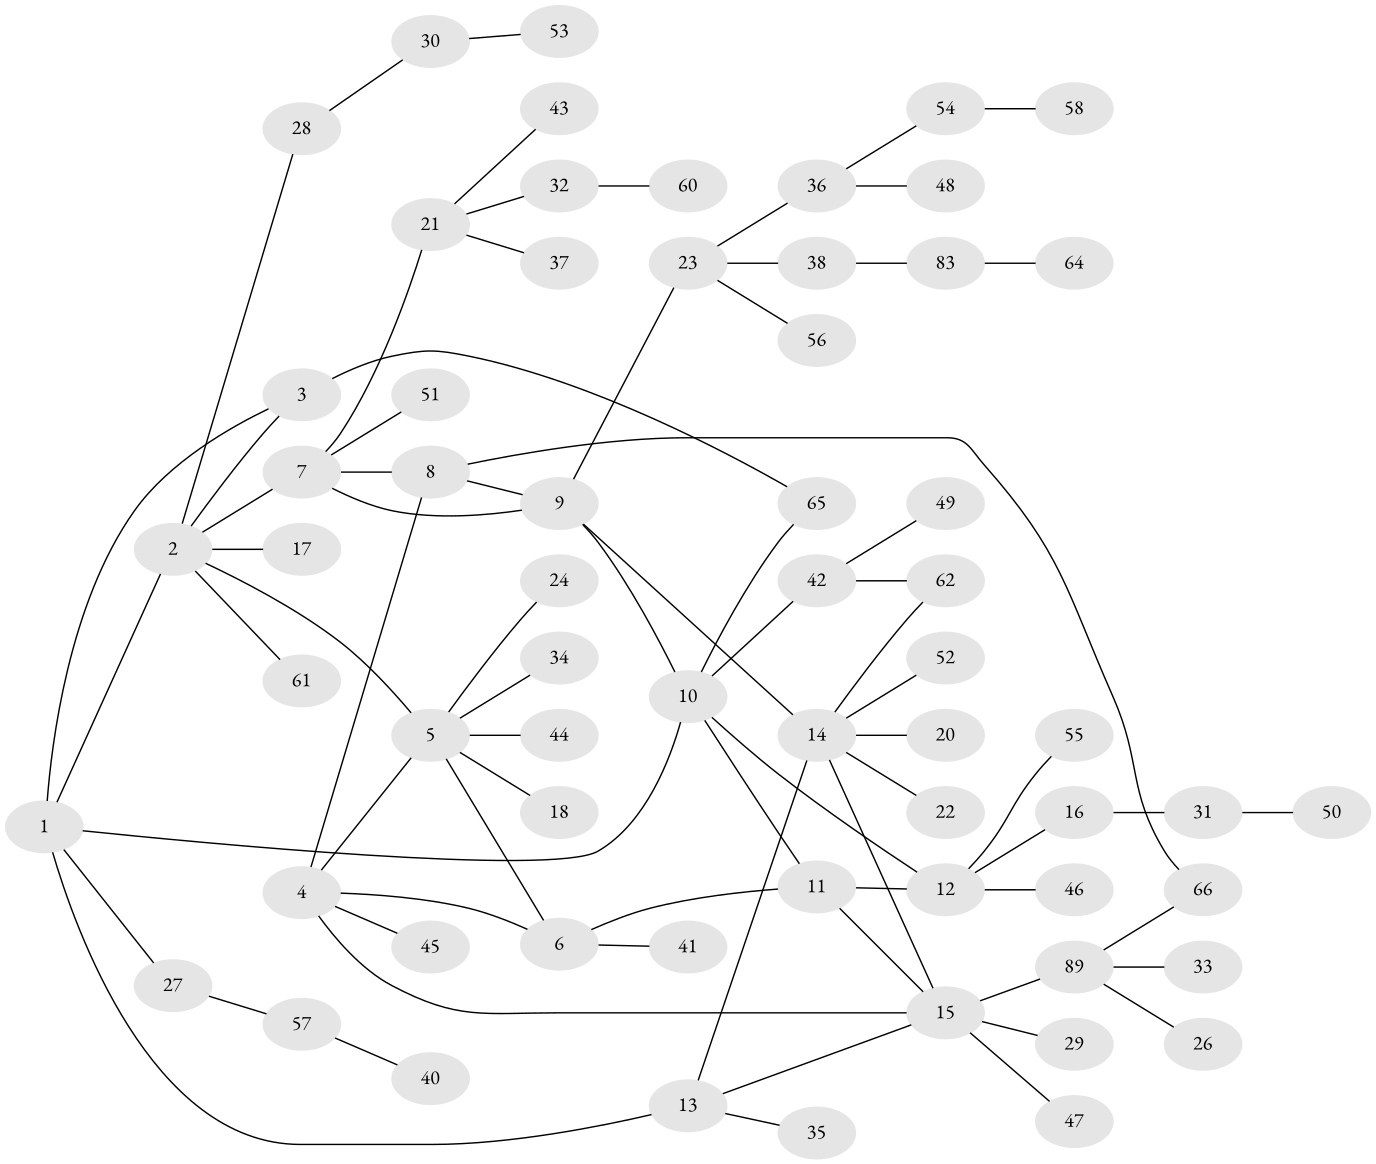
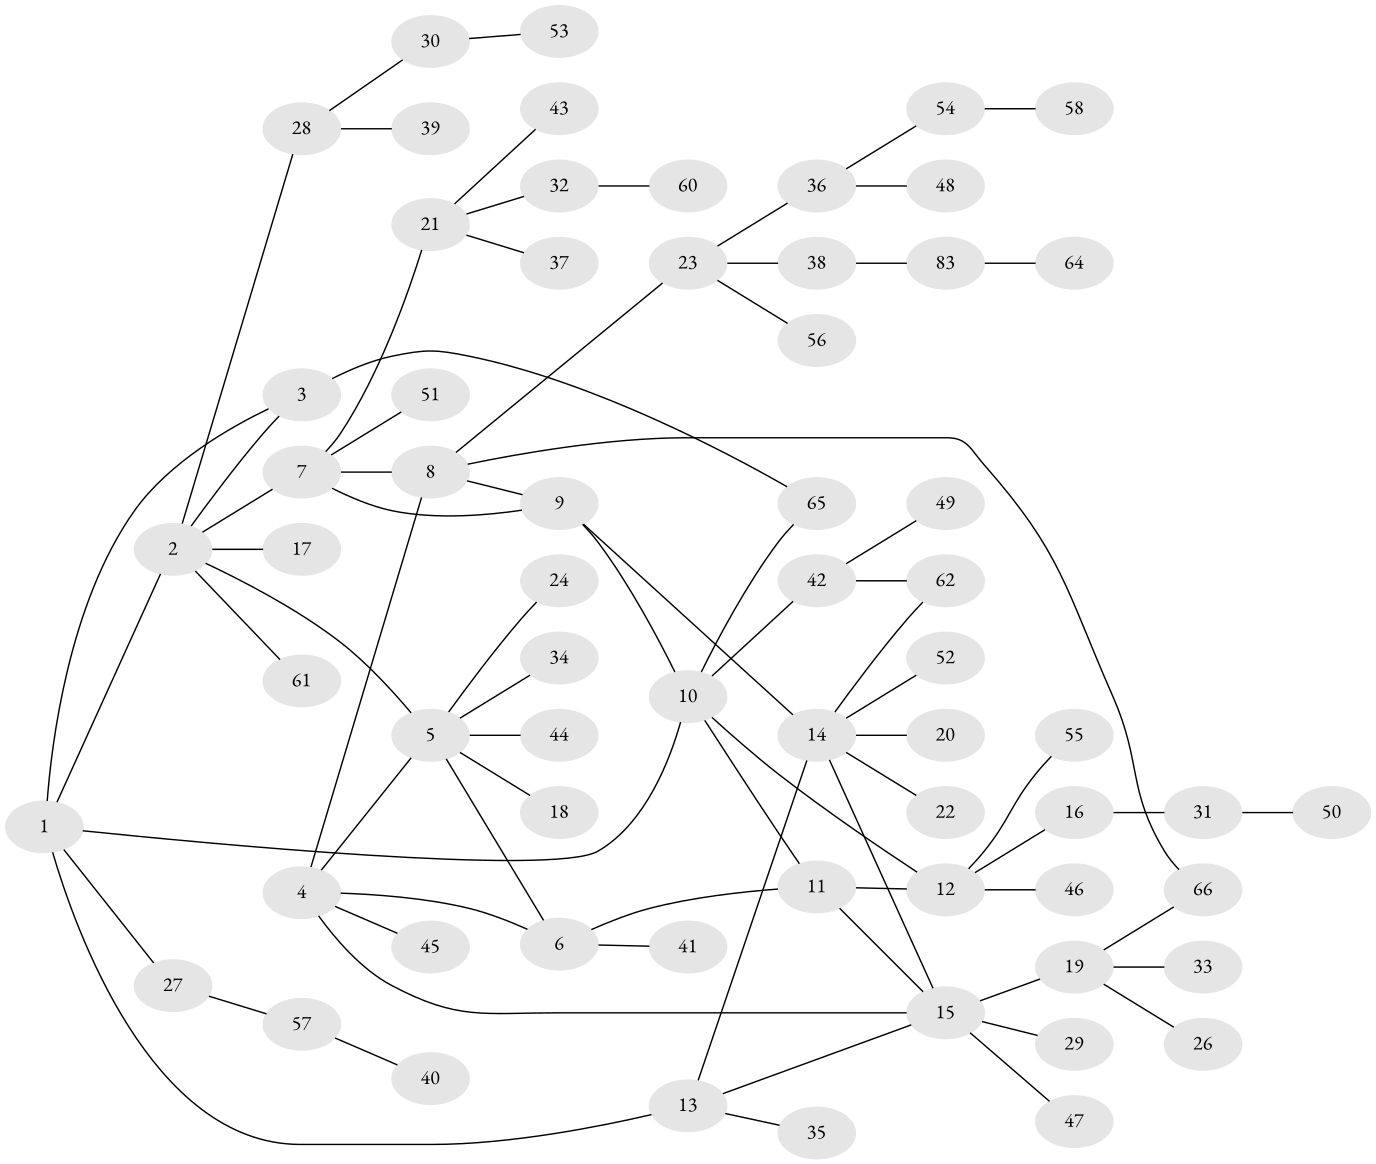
node "39": added
edge "23" -- "9": now "23" -- "8"
node "89": label "89" -> "19"
